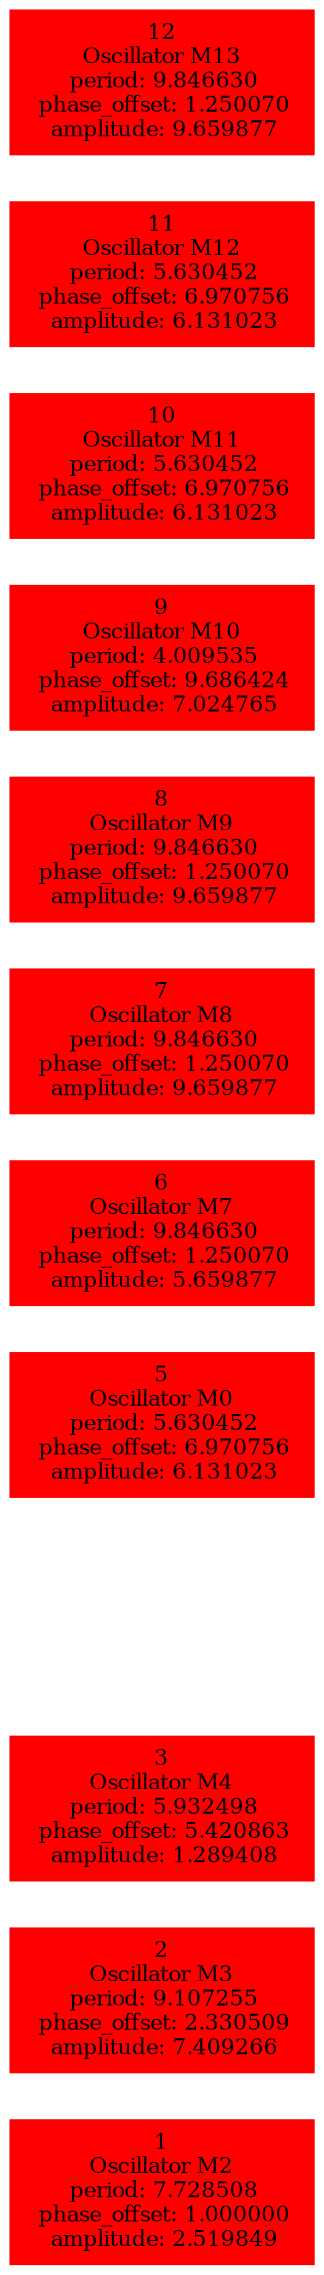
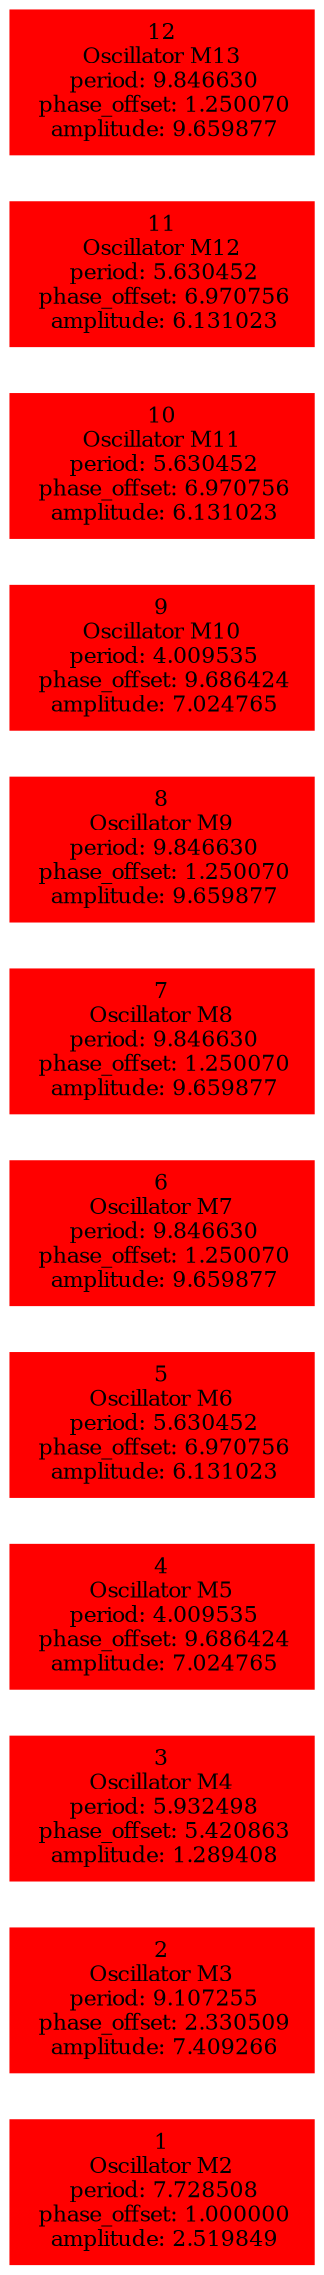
node "6": text "amplitude: 5.659877" -> "amplitude: 9.659877"
node "5": text "Oscillator M0" -> "Oscillator M6"
node "4": added
